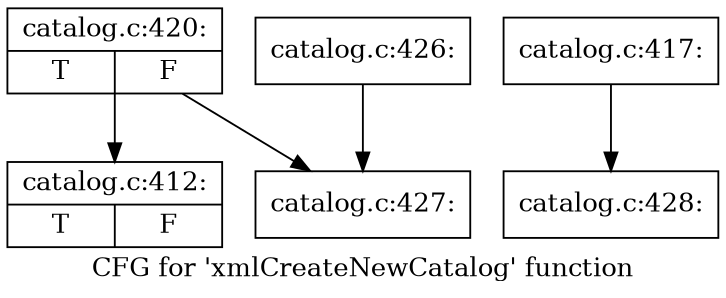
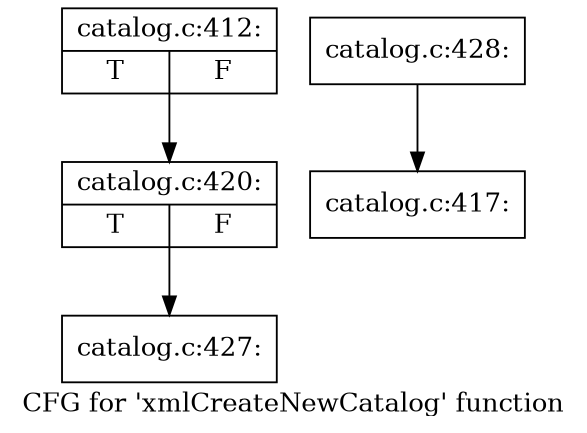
node "catalog.c:426:": removed
edge "catalog.c:420:" -> "catalog.c:412:": reversed
edge "catalog.c:417:" -> "catalog.c:428:": reversed
